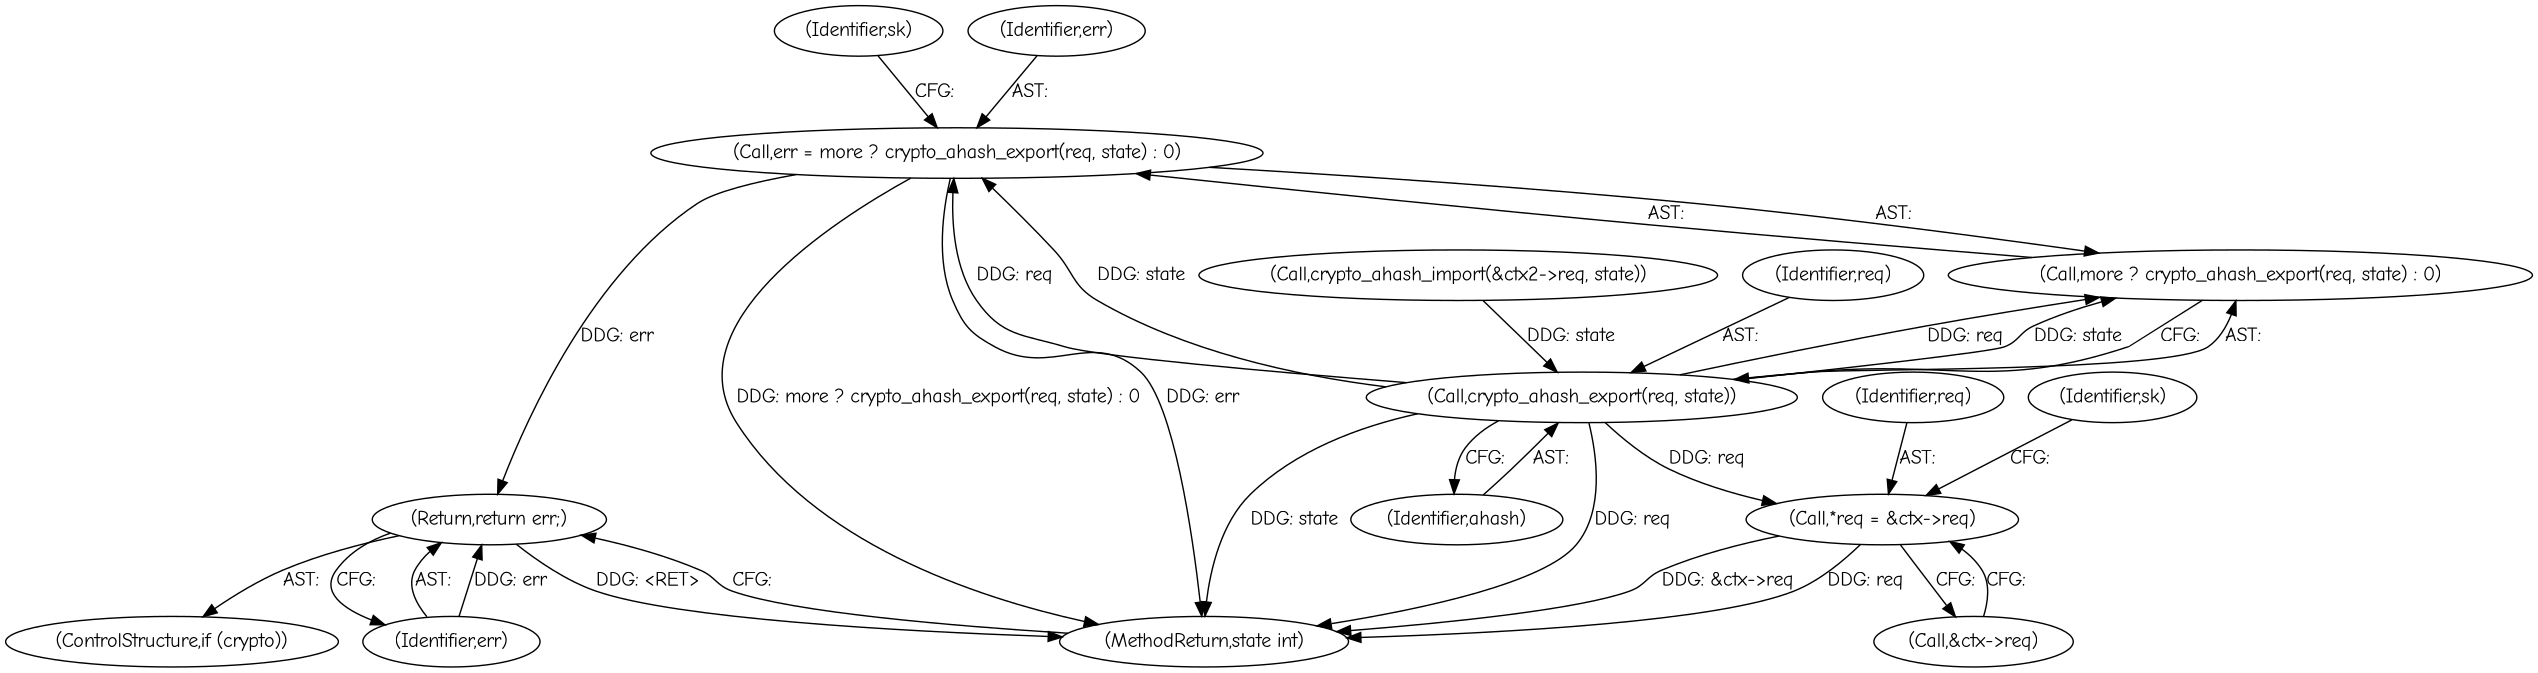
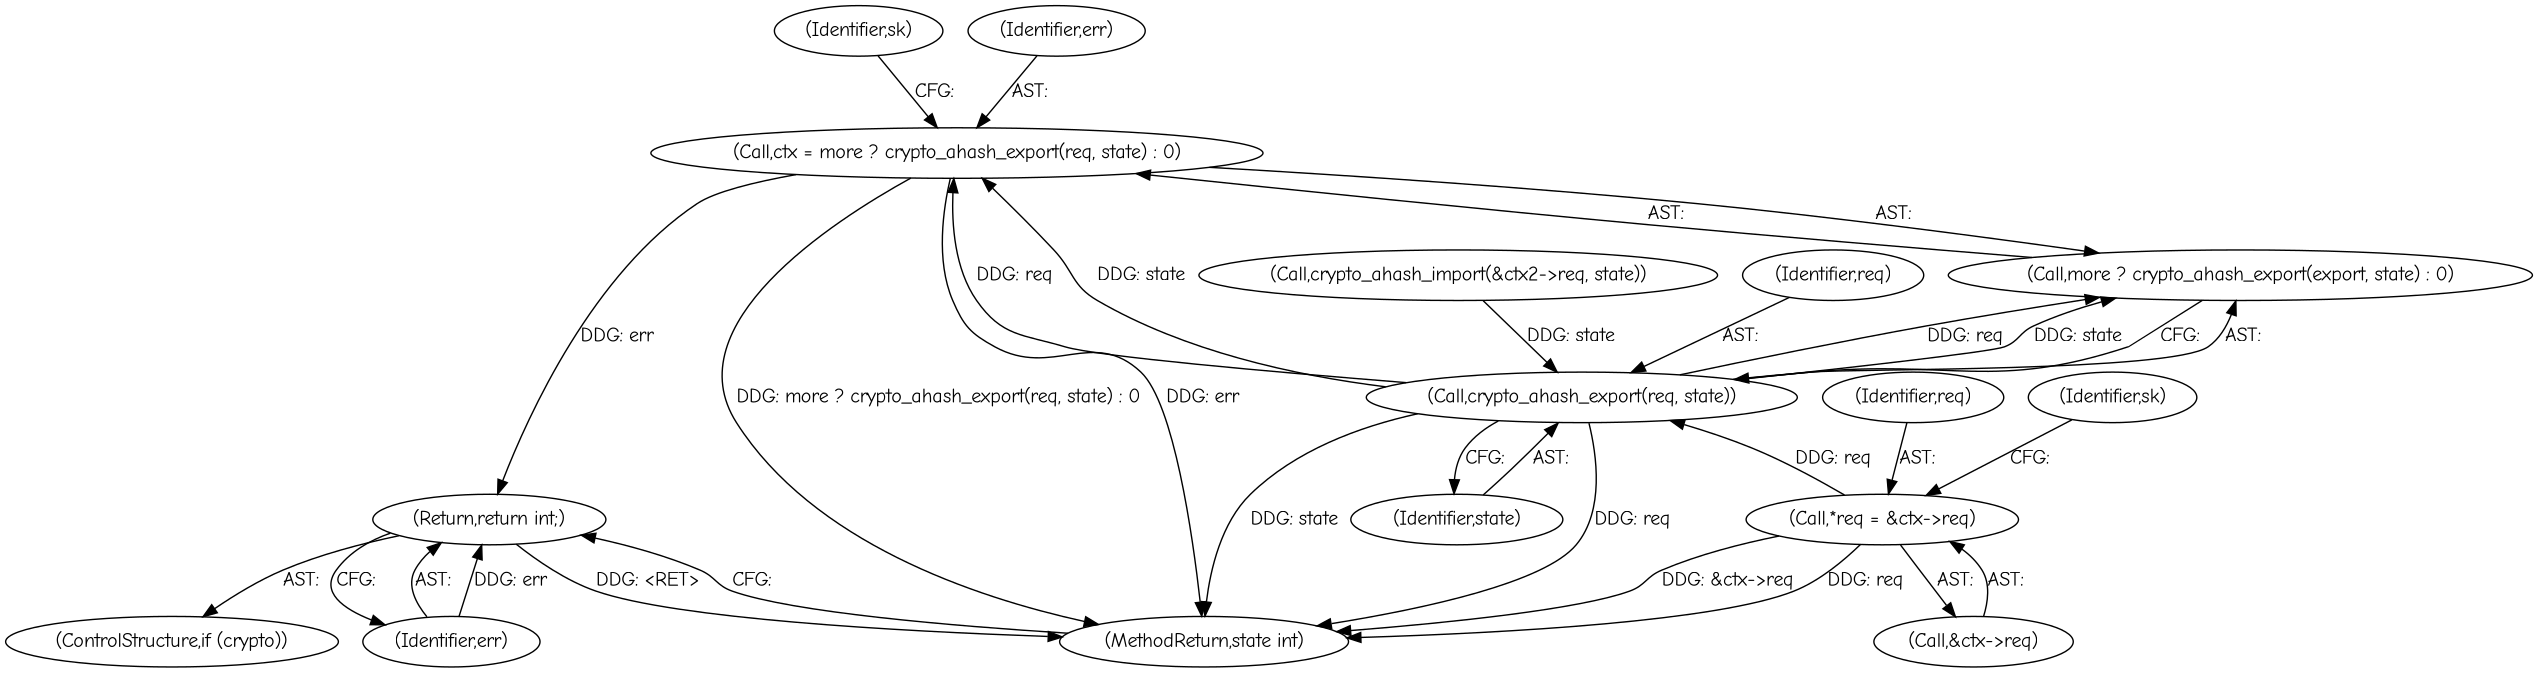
node "(Call,err = more ? crypto_ahash_export(req, state) : 0)": label "(Call,err = more ? crypto_ahash_export(req, state) : 0)" -> "(Call,ctx = more ? crypto_ahash_export(req, state) : 0)"
node "(Call,more ? crypto_ahash_export(req, state) : 0)": label "(Call,more ? crypto_ahash_export(req, state) : 0)" -> "(Call,more ? crypto_ahash_export(export, state) : 0)"
edge "(Call,crypto_ahash_export(req, state))" -> "(Call,*req = &ctx->req)": reversed
node "(Return,return err;)": label "(Return,return err;)" -> "(Return,return int;)"
node "(Identifier,ahash)": label "(Identifier,ahash)" -> "(Identifier,state)"
edge "(Call,*req = &ctx->req)" -> "(Call,&ctx->req)": label "CFG: " -> "AST: "
edge "(Call,&ctx->req)" -> "(Call,*req = &ctx->req)": label "CFG: " -> "AST: "
